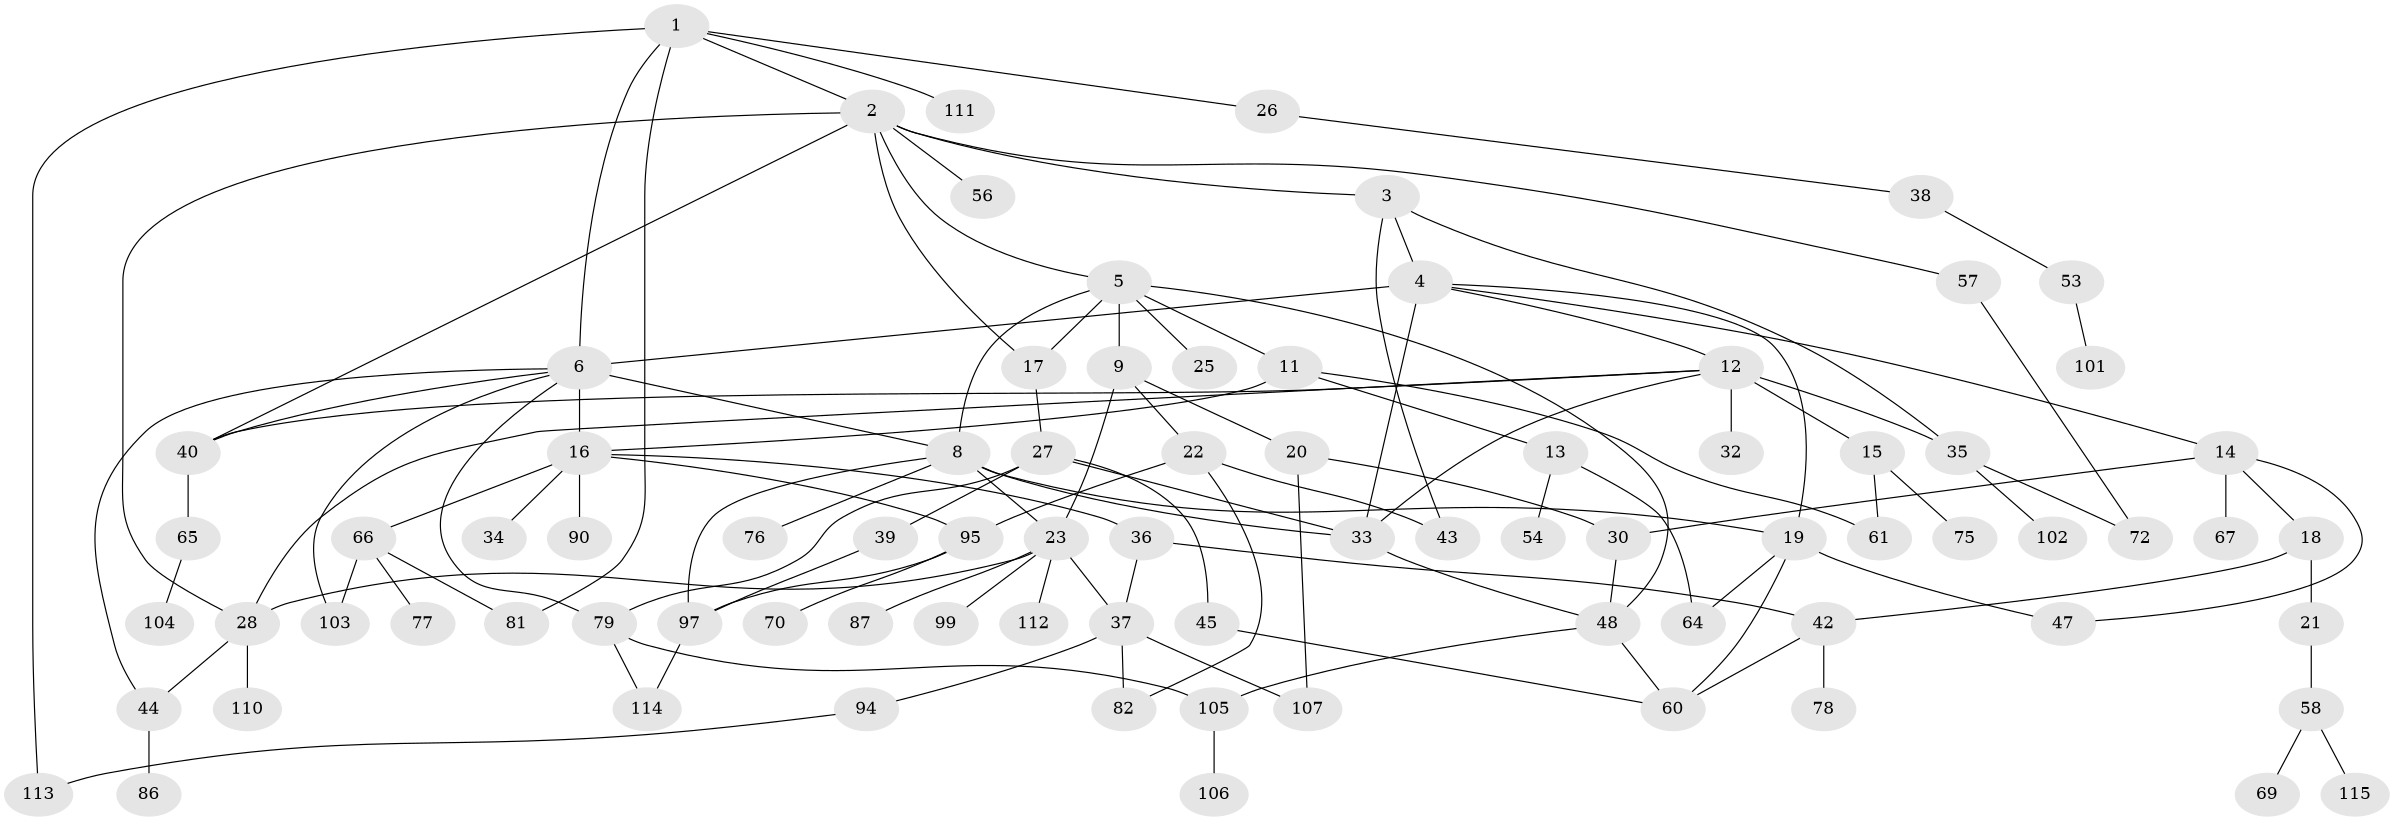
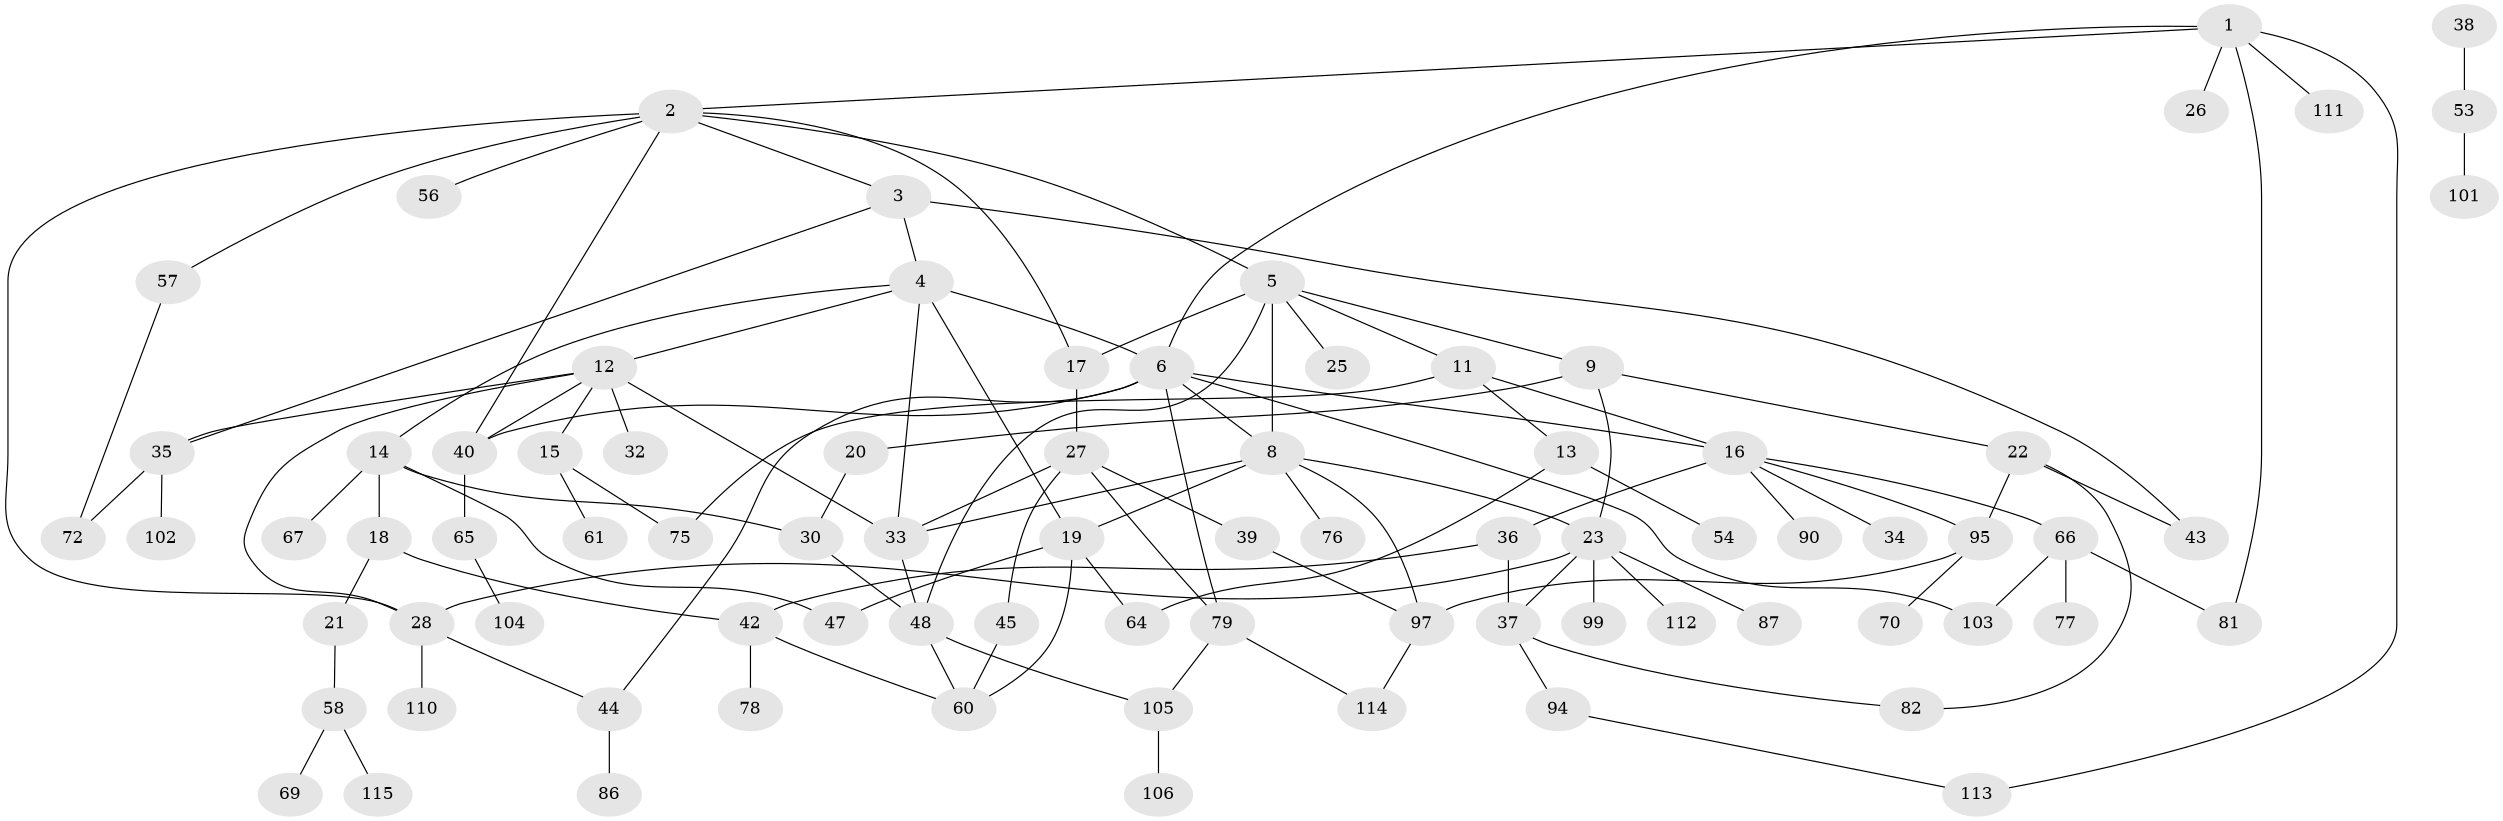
edge "26" -- "38": removed
edge "11" -- "61": now "11" -- "75"
node "107": removed
